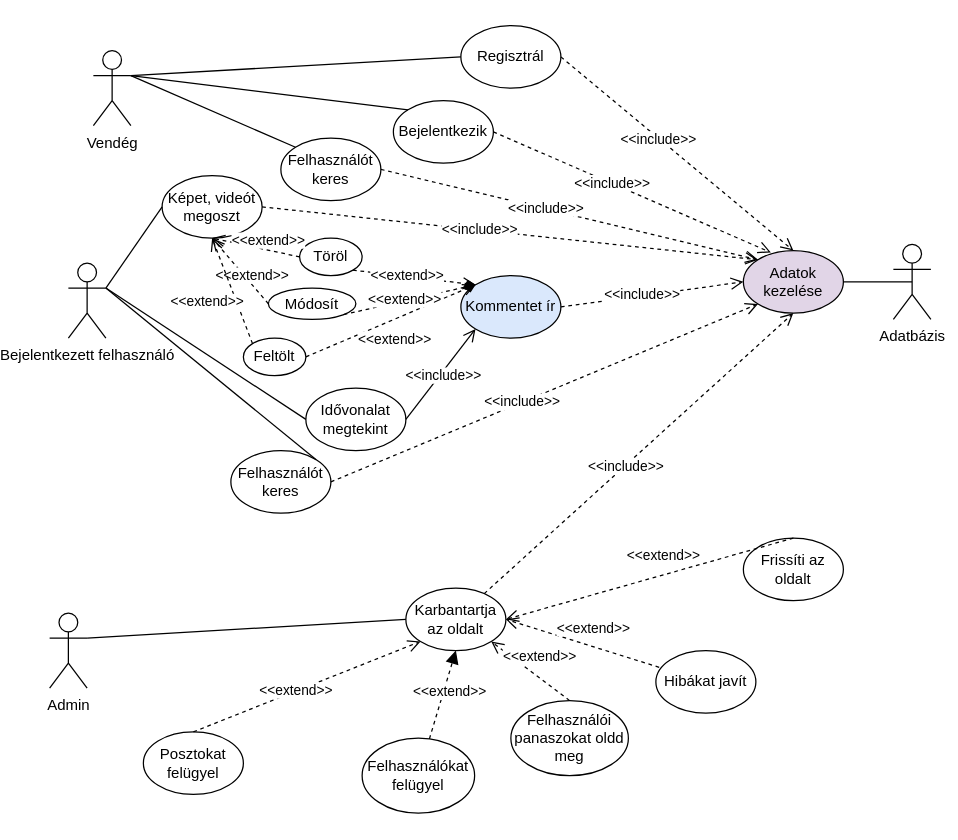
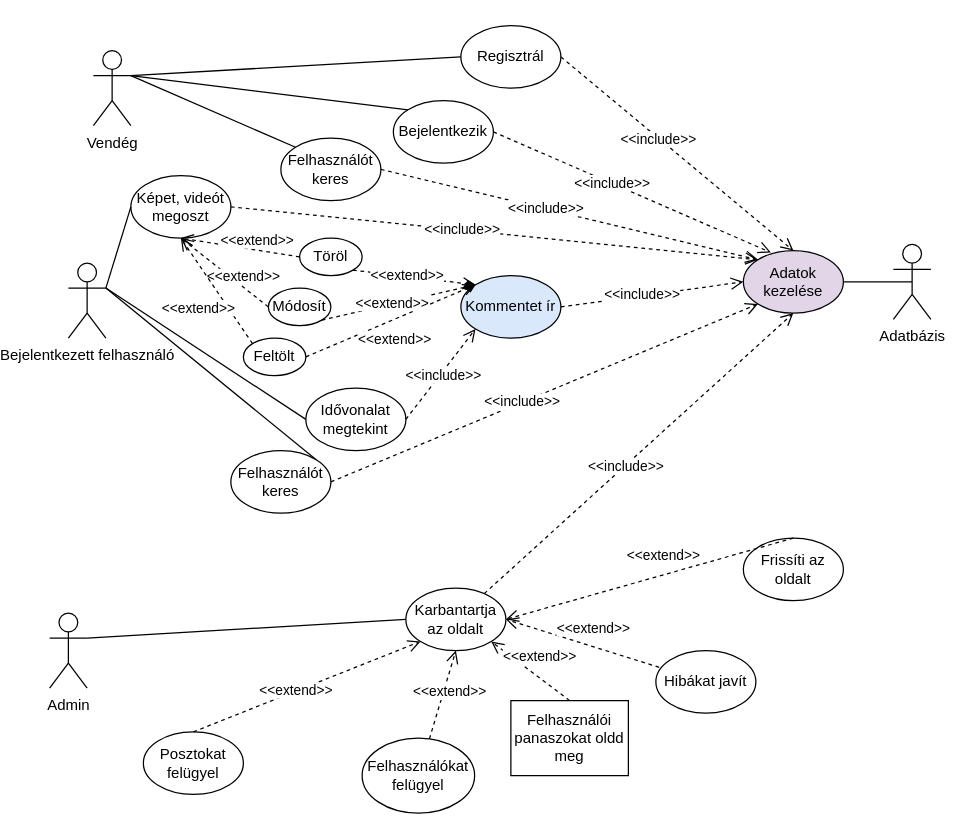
node "Képet, videót megoszt": moved (212, 207) -> (181, 207)
node "Módosít": size 88x31 -> 63x38
edge "Idővonalat megtekint" -> "Kommentet ír": style solid -> dashed
edge "Felhasználókat felügyel" -> "Karbantartja az oldalt": arrowhead block -> open
node "Felhasználói panaszokat oldd meg": shape ellipse -> rectangle
